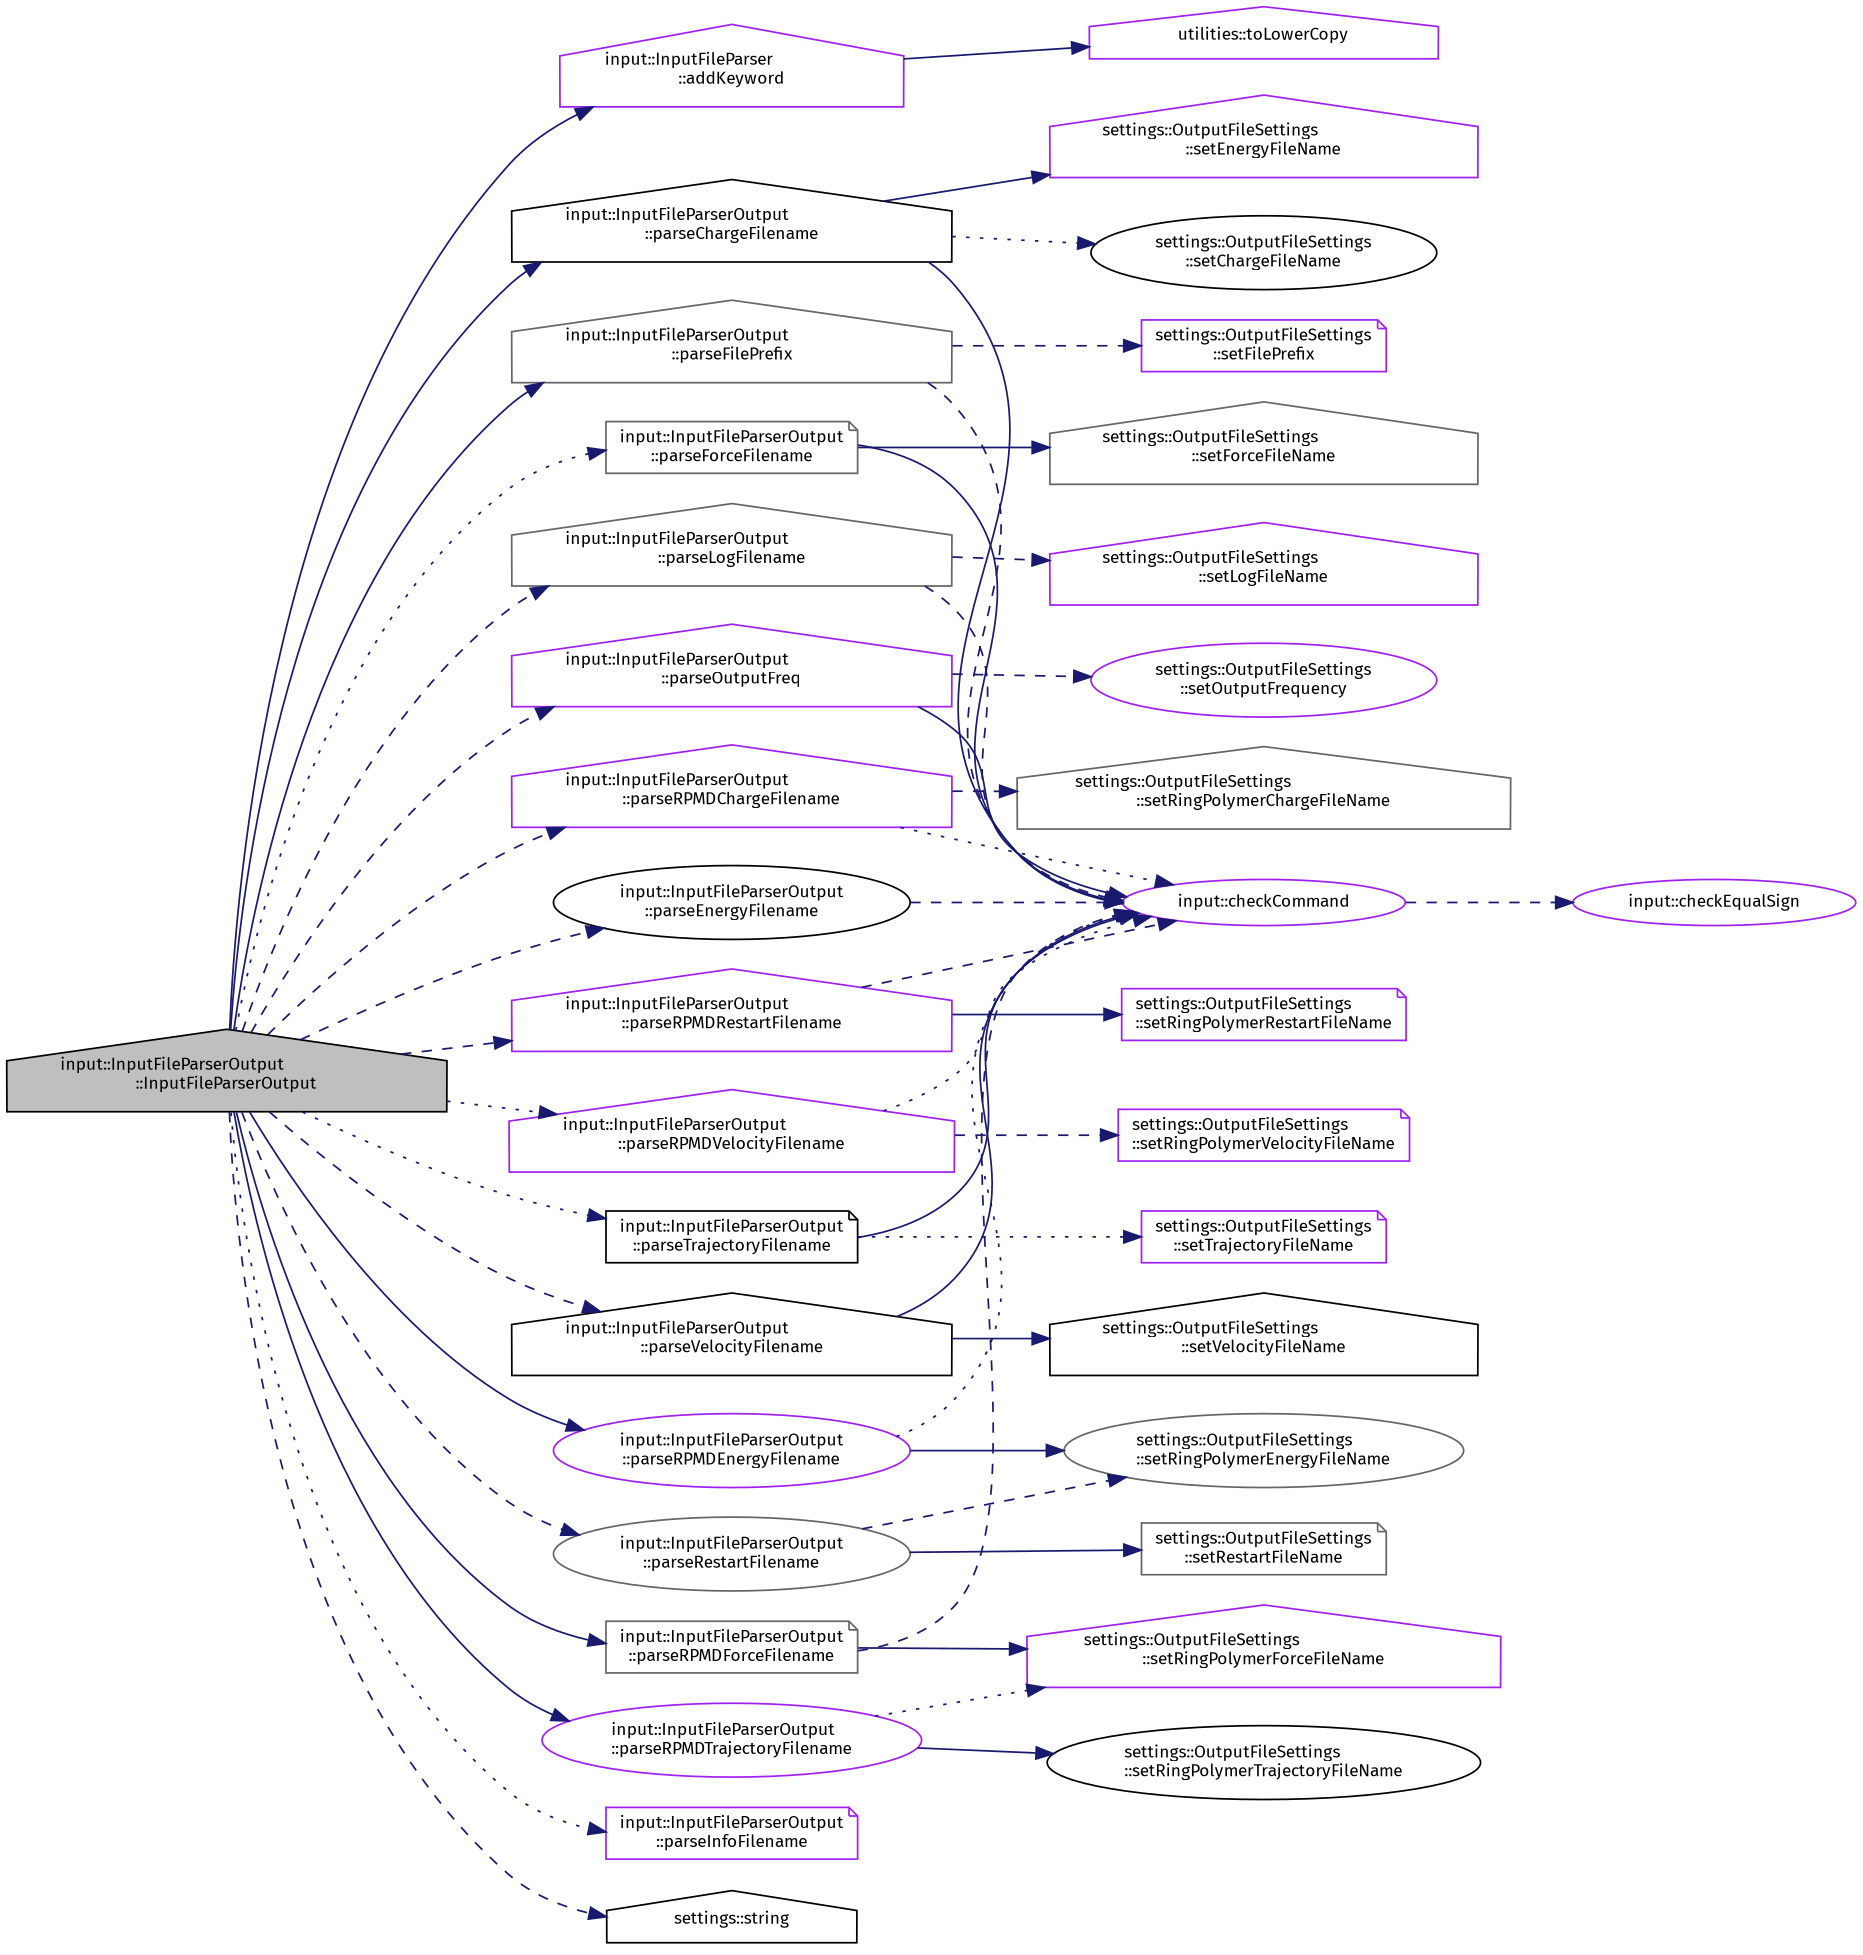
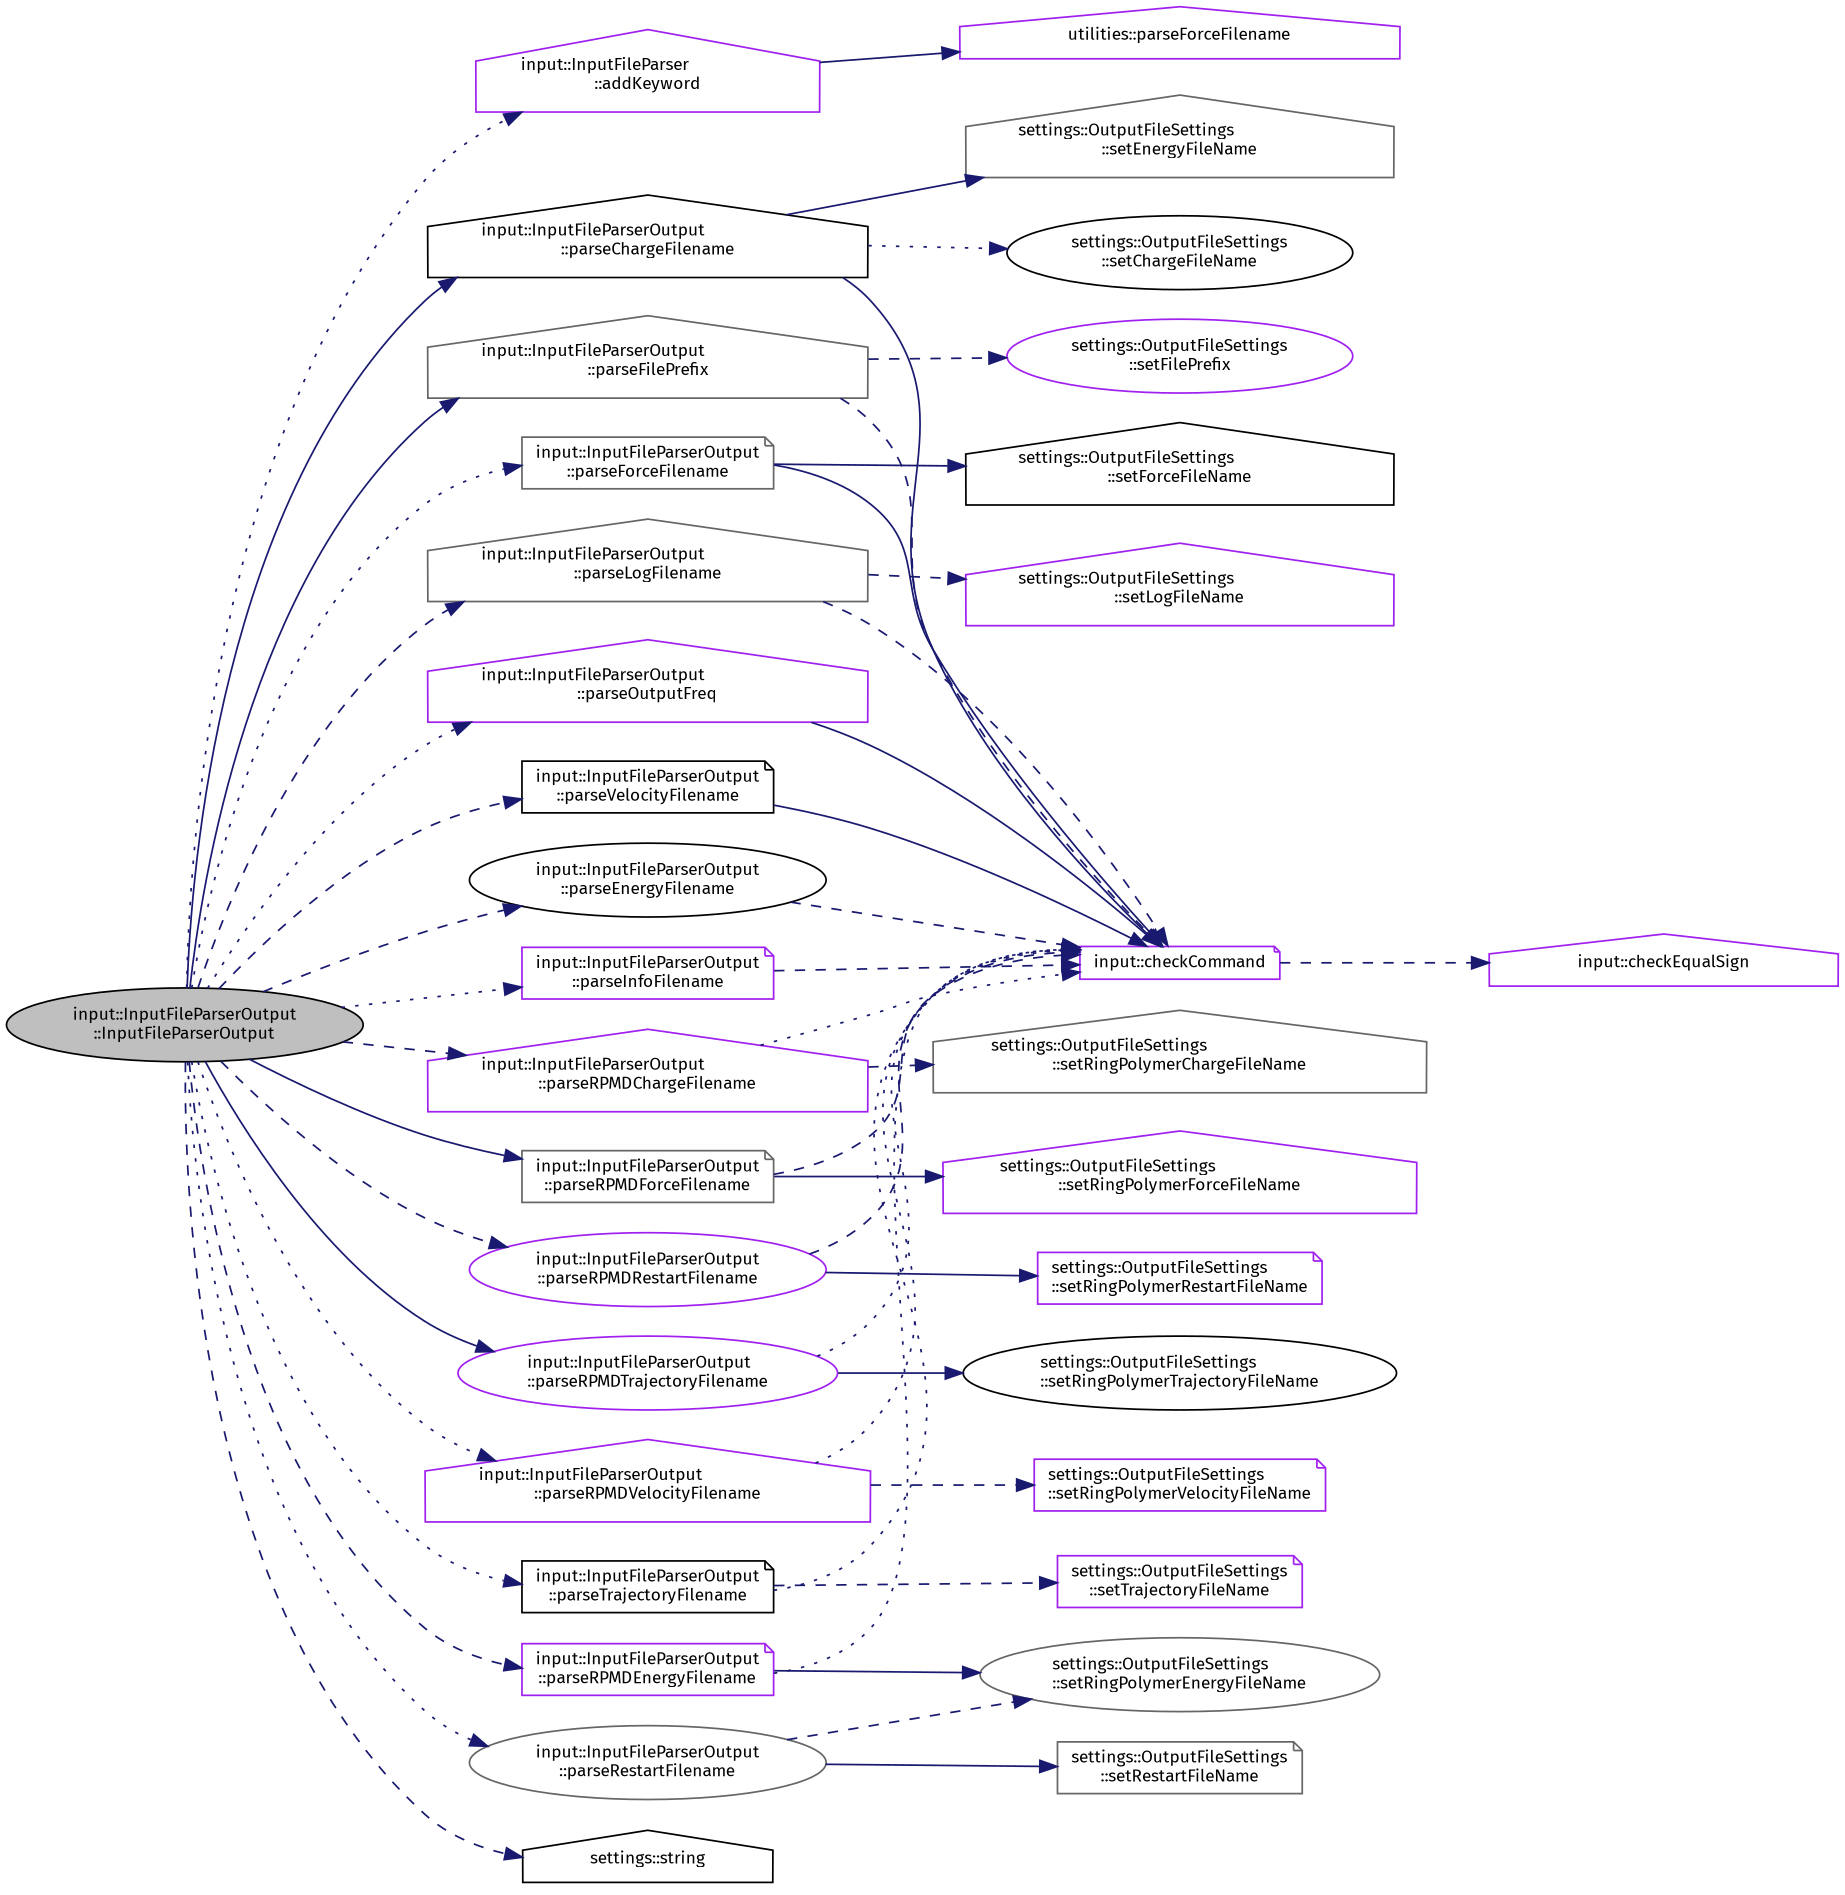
node "utilities::toLowerCopy": label "utilities::toLowerCopy" -> "utilities::parseForceFilename"
node "settings::OutputFileSettings ::setEnergyFileName": color purple -> gray40
node "settings::OutputFileSettings ::setFilePrefix": shape note -> ellipse
node "settings::OutputFileSettings ::setForceFileName": color gray40 -> black
edge "input::InputFileParserOutput ::InputFileParserOutput" -> "input::InputFileParser ::addKeyword": style solid -> dotted
node "settings::OutputFileSettings ::setOutputFrequency": removed
edge "input::InputFileParserOutput ::InputFileParserOutput" -> "input::InputFileParserOutput ::parseOutputFreq": style dashed -> dotted
node "input::checkCommand": shape ellipse -> note
node "input::checkEqualSign": shape ellipse -> house
edge "input::InputFileParserOutput ::parseInfoFilename" -> "input::checkCommand": added
node "input::InputFileParserOutput ::parseRPMDRestartFilename": shape house -> ellipse
node "input::InputFileParserOutput ::InputFileParserOutput": shape house -> ellipse
edge "input::InputFileParserOutput ::parseTrajectoryFilename" -> "input::checkCommand": style solid -> dotted
edge "input::InputFileParserOutput ::parseTrajectoryFilename" -> "settings::OutputFileSettings ::setTrajectoryFileName": style dotted -> dashed
edge "input::InputFileParserOutput ::InputFileParserOutput" -> "input::InputFileParserOutput ::parseRPMDEnergyFilename": style solid -> dashed
node "input::InputFileParserOutput ::parseVelocityFilename": shape house -> note
node "settings::OutputFileSettings ::setVelocityFileName": removed
edge "input::InputFileParserOutput ::InputFileParserOutput" -> "input::InputFileParserOutput ::parseRestartFilename": style dashed -> dotted
node "input::InputFileParserOutput ::parseRPMDEnergyFilename": shape ellipse -> note
edge "input::InputFileParserOutput ::parseRPMDTrajectoryFilename" -> "settings::OutputFileSettings ::setRingPolymerForceFileName": now "input::InputFileParserOutput ::parseRPMDTrajectoryFilename" -> "input::checkCommand"
